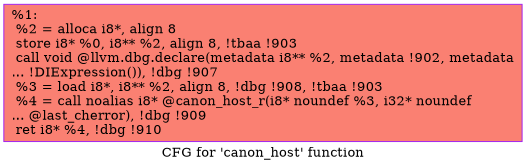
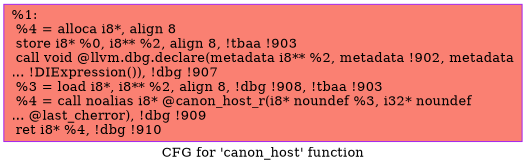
node "%1:": text "%2 = alloca i8*, align 8" -> "%4 = alloca i8*, align 8"
